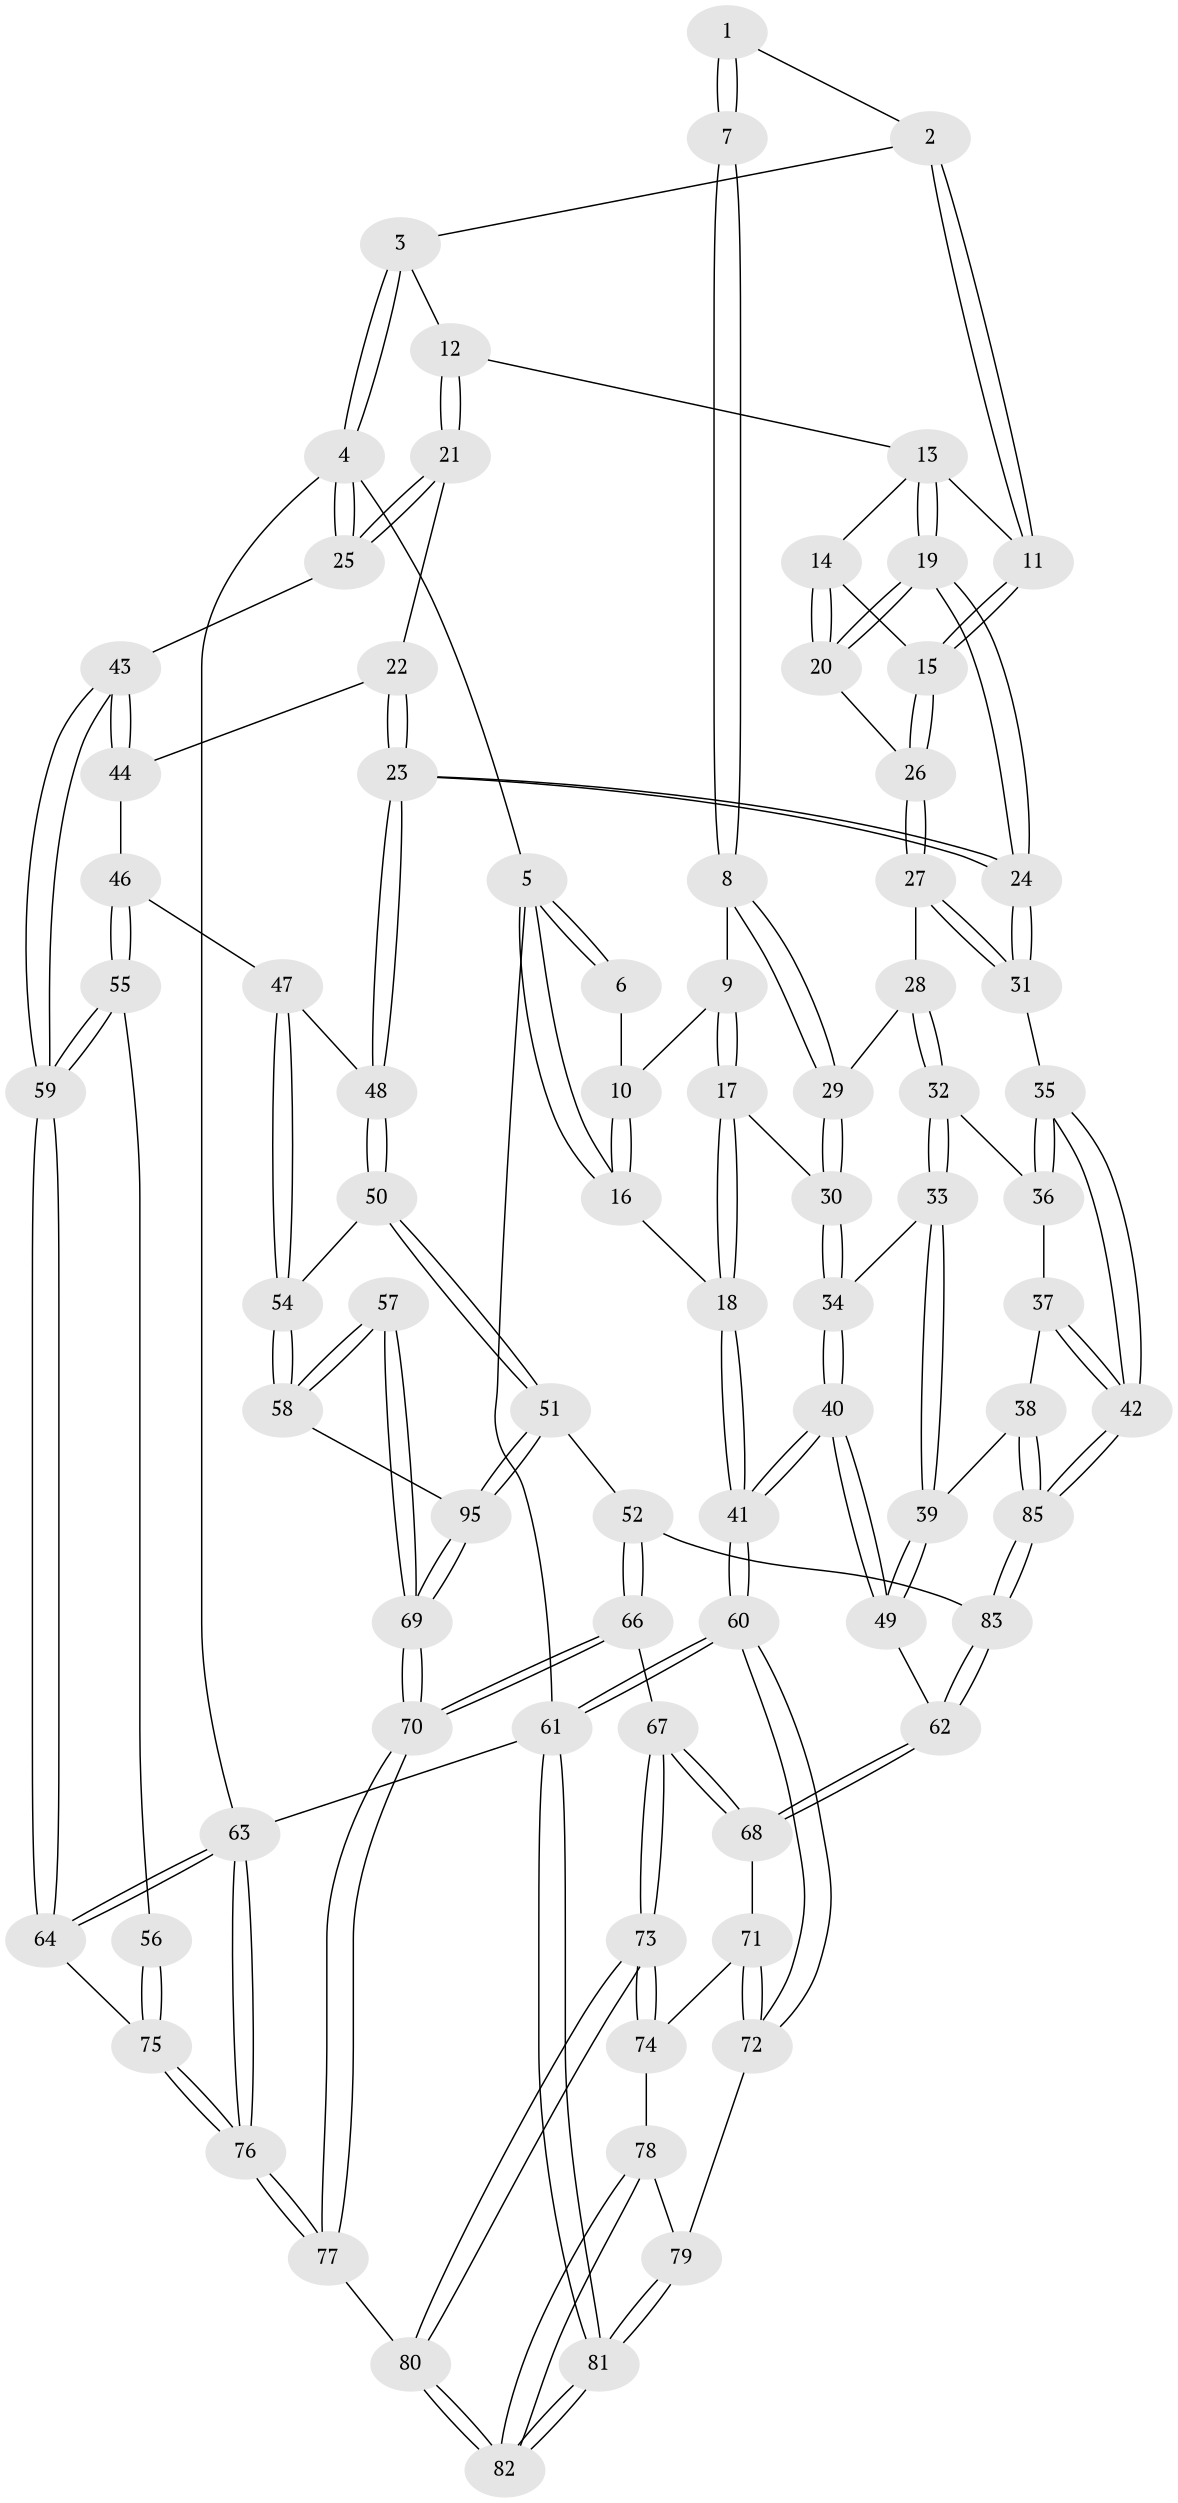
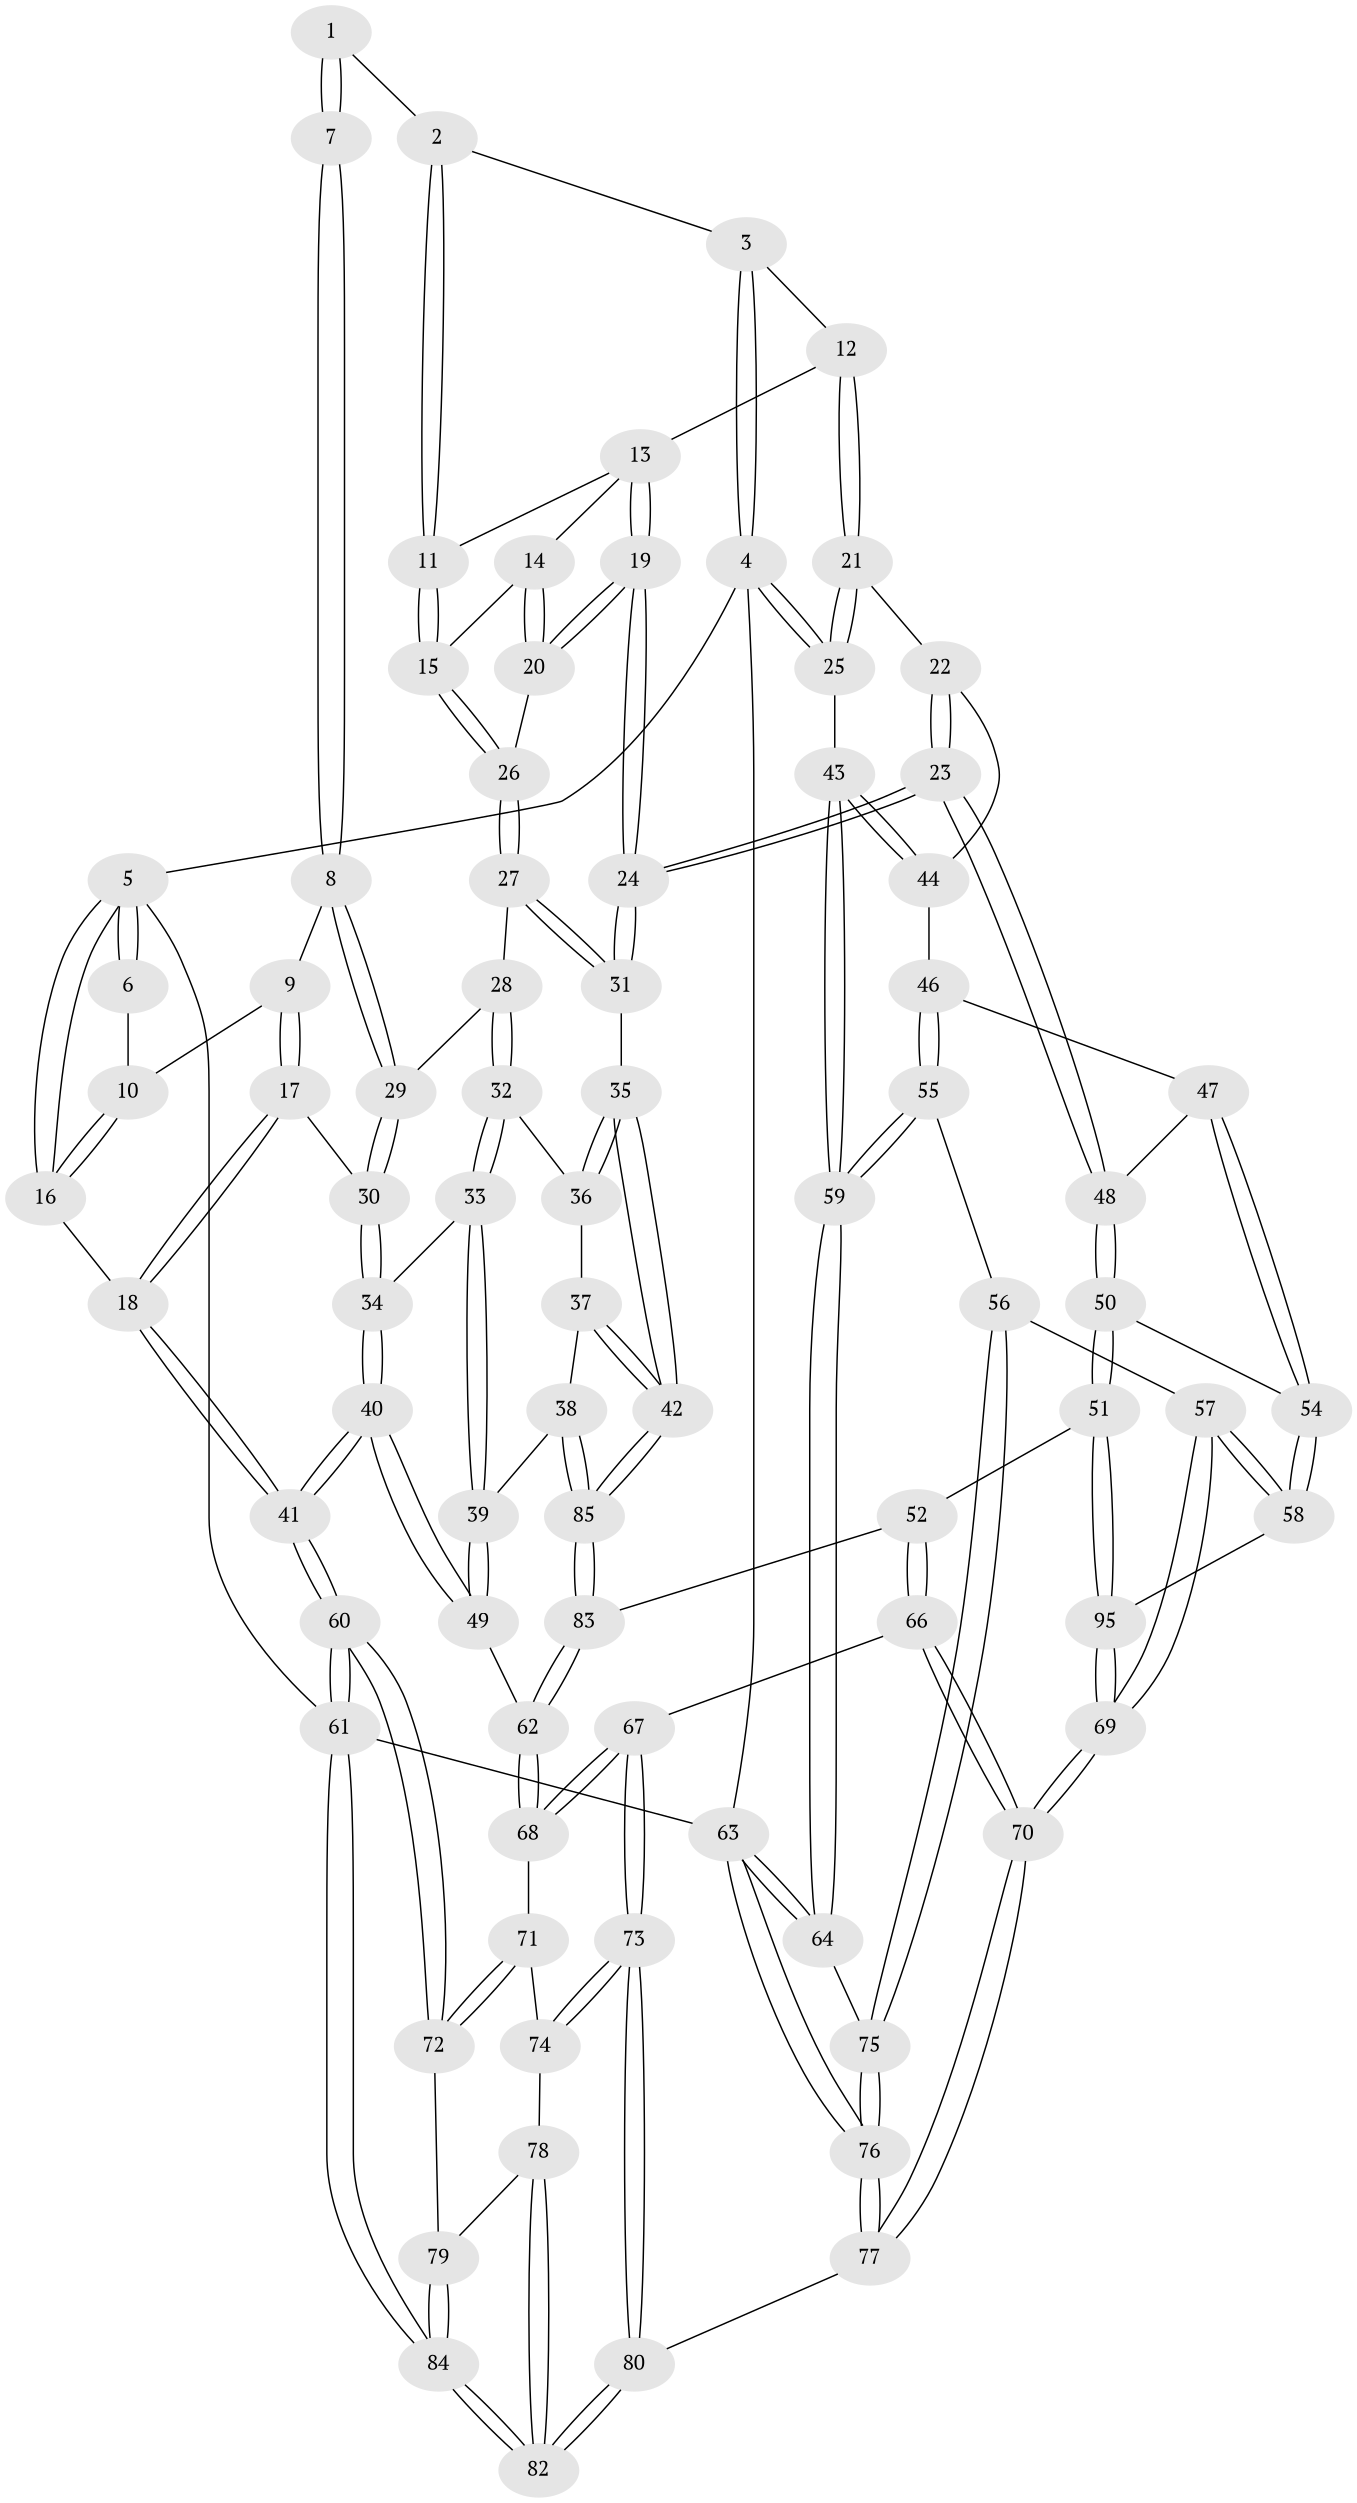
edge "56" -- "57": added
node "81": label "81" -> "84"
